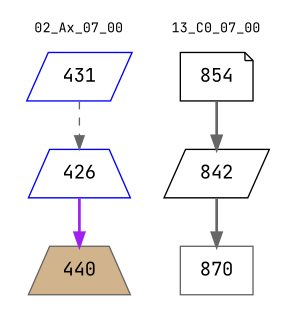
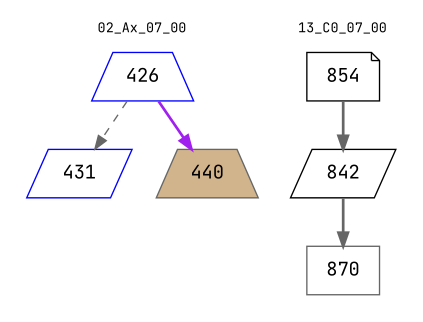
edge "431" -> "426": reversed
